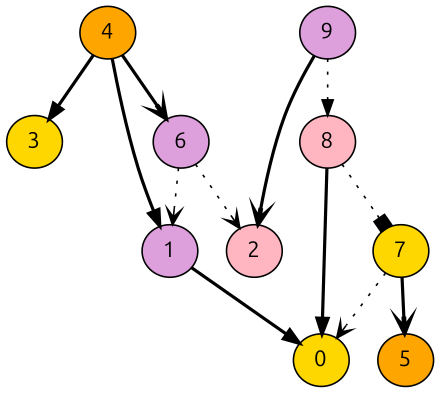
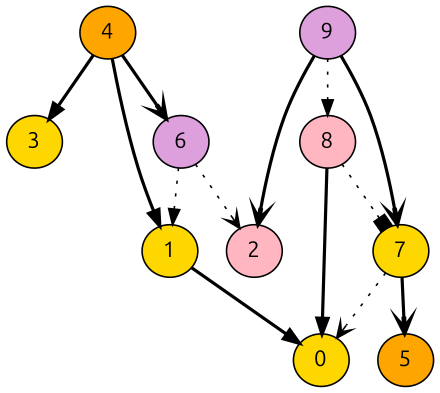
edge "9" -> "7": added
edge "6" -> "1": arrowhead vee -> normal
node "1": fillcolor plum -> gold
